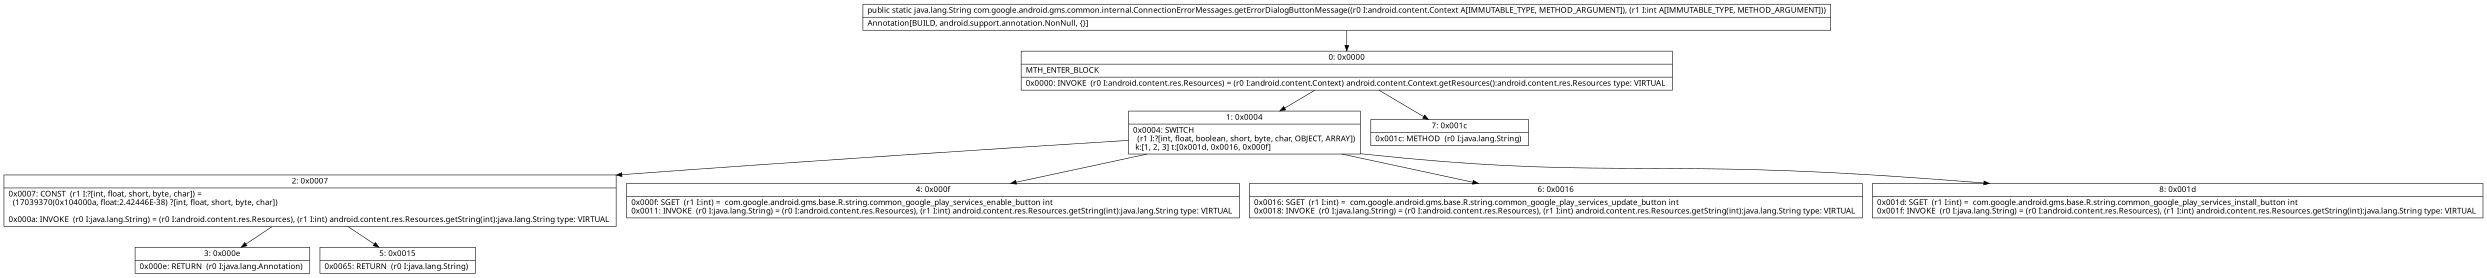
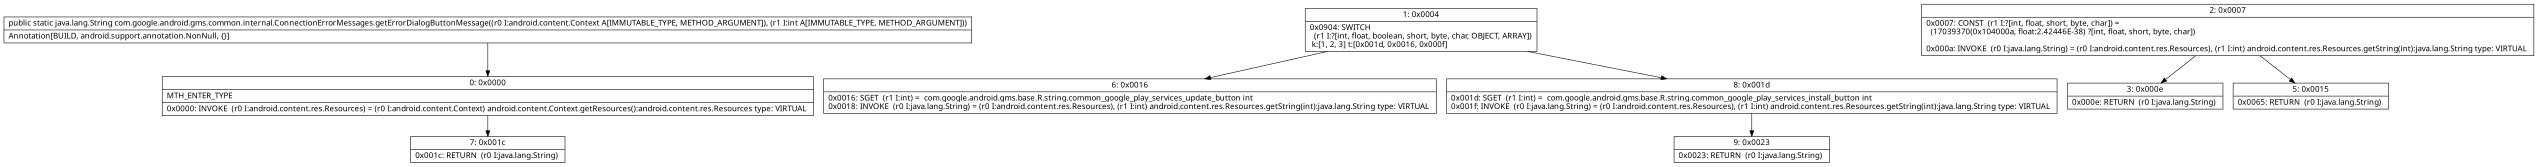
node "0: 0x0000": text "MTH_ENTER_BLOCK" -> "MTH_ENTER_TYPE"
edge "0: 0x0000" -> "1: 0x0004": removed
node "1: 0x0004": text "0x0004: SWITCH" -> "0x0904: SWITCH"
node "7: 0x001c": text "0x001c: METHOD  (r0 I:java.lang.String)" -> "0x001c: RETURN  (r0 I:java.lang.String)"
node "9: 0x0023": added
edge "1: 0x0004" -> "2: 0x0007": removed
node "4: 0x000f": removed
node "3: 0x000e": text "0x000e: RETURN  (r0 I:java.lang.Annotation)" -> "0x000e: RETURN  (r0 I:java.lang.String)"
